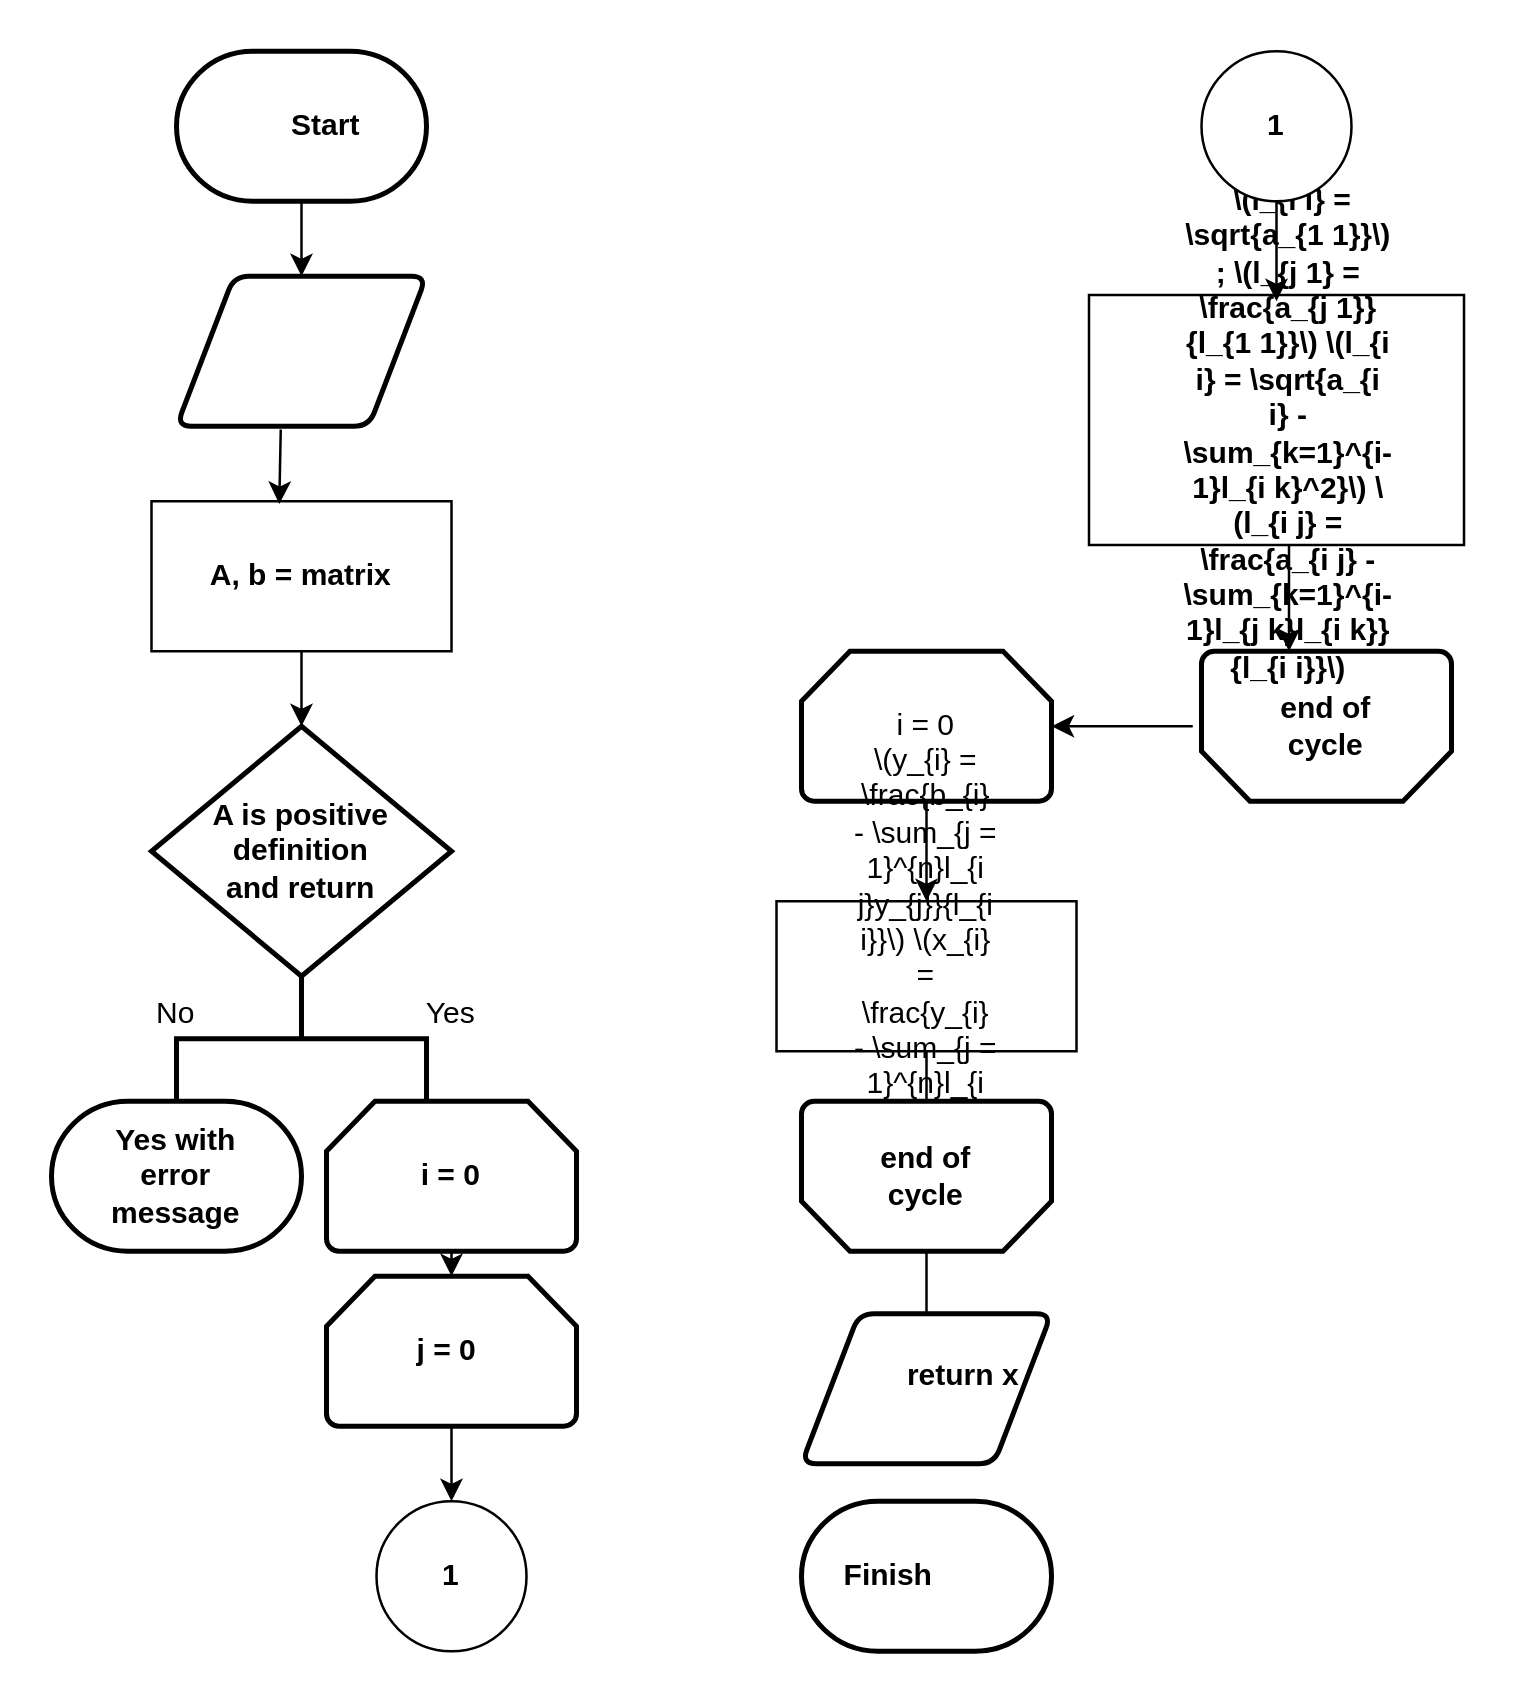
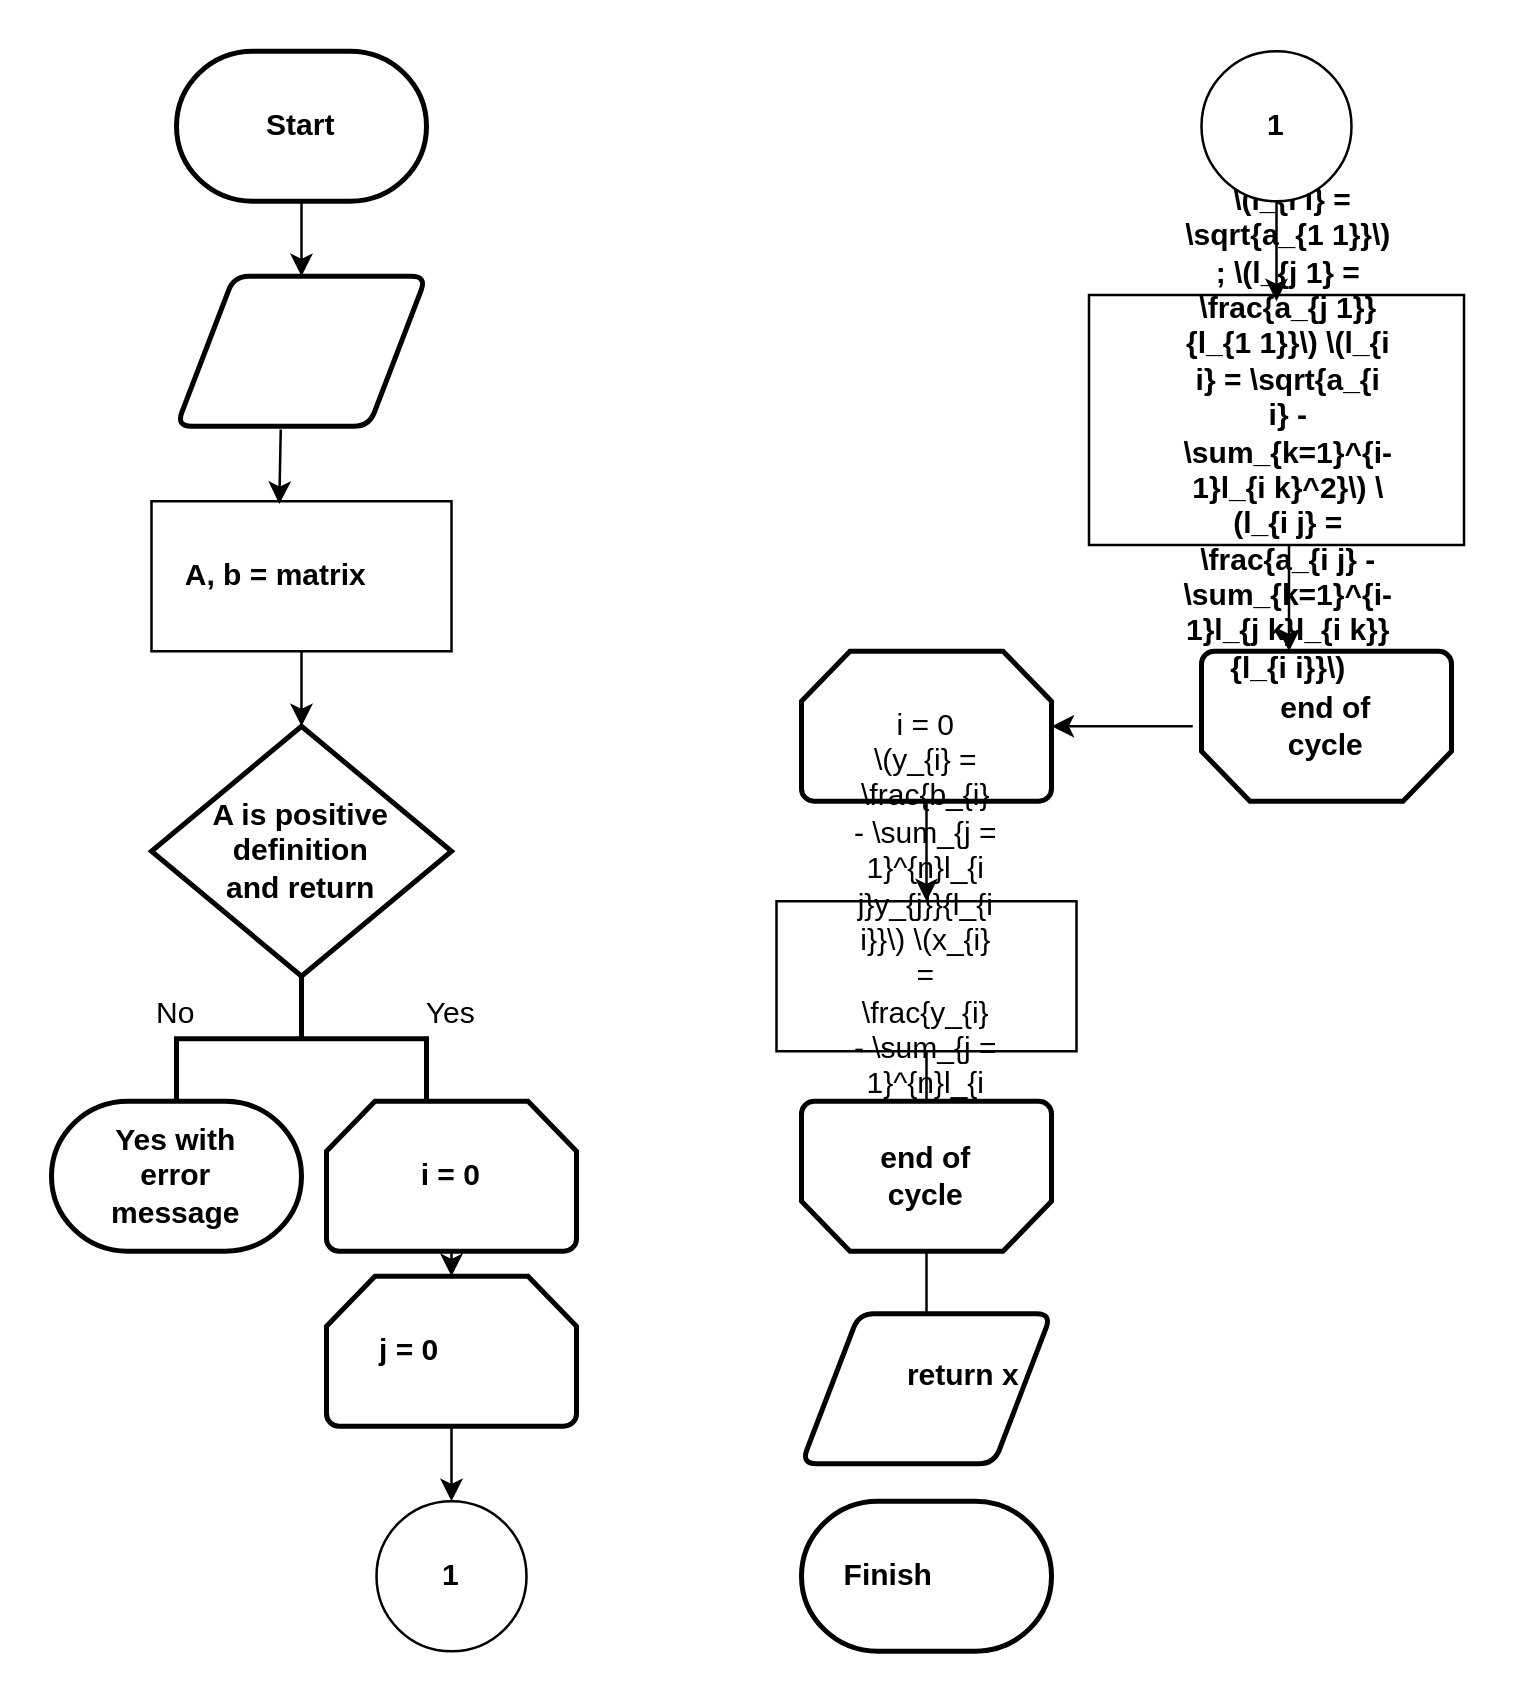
node "Start": moved (326, 126) -> (301, 126)
node "A, b = matrix": moved (301, 576) -> (276, 576)
node "j = 0": moved (451, 1351) -> (414, 1351)
